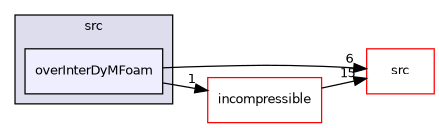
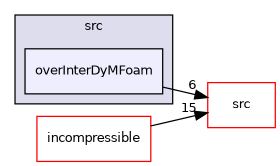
edge "overInterDyMFoam" -> "incompressible": removed
